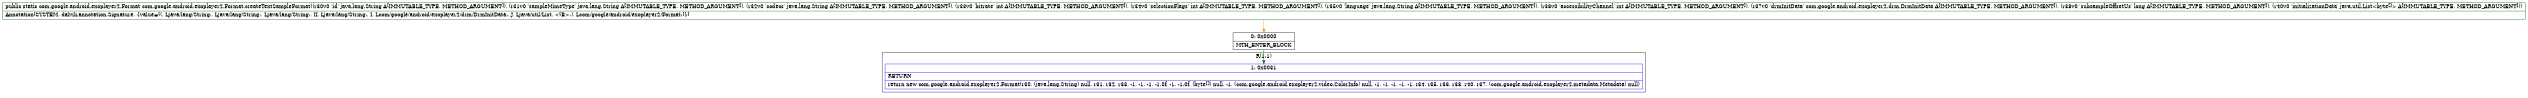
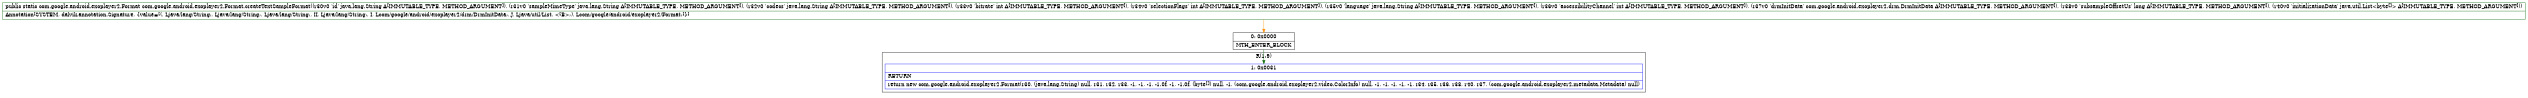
cluster "R(1:1)": label "R(1:1)" -> "R(1:9)"
